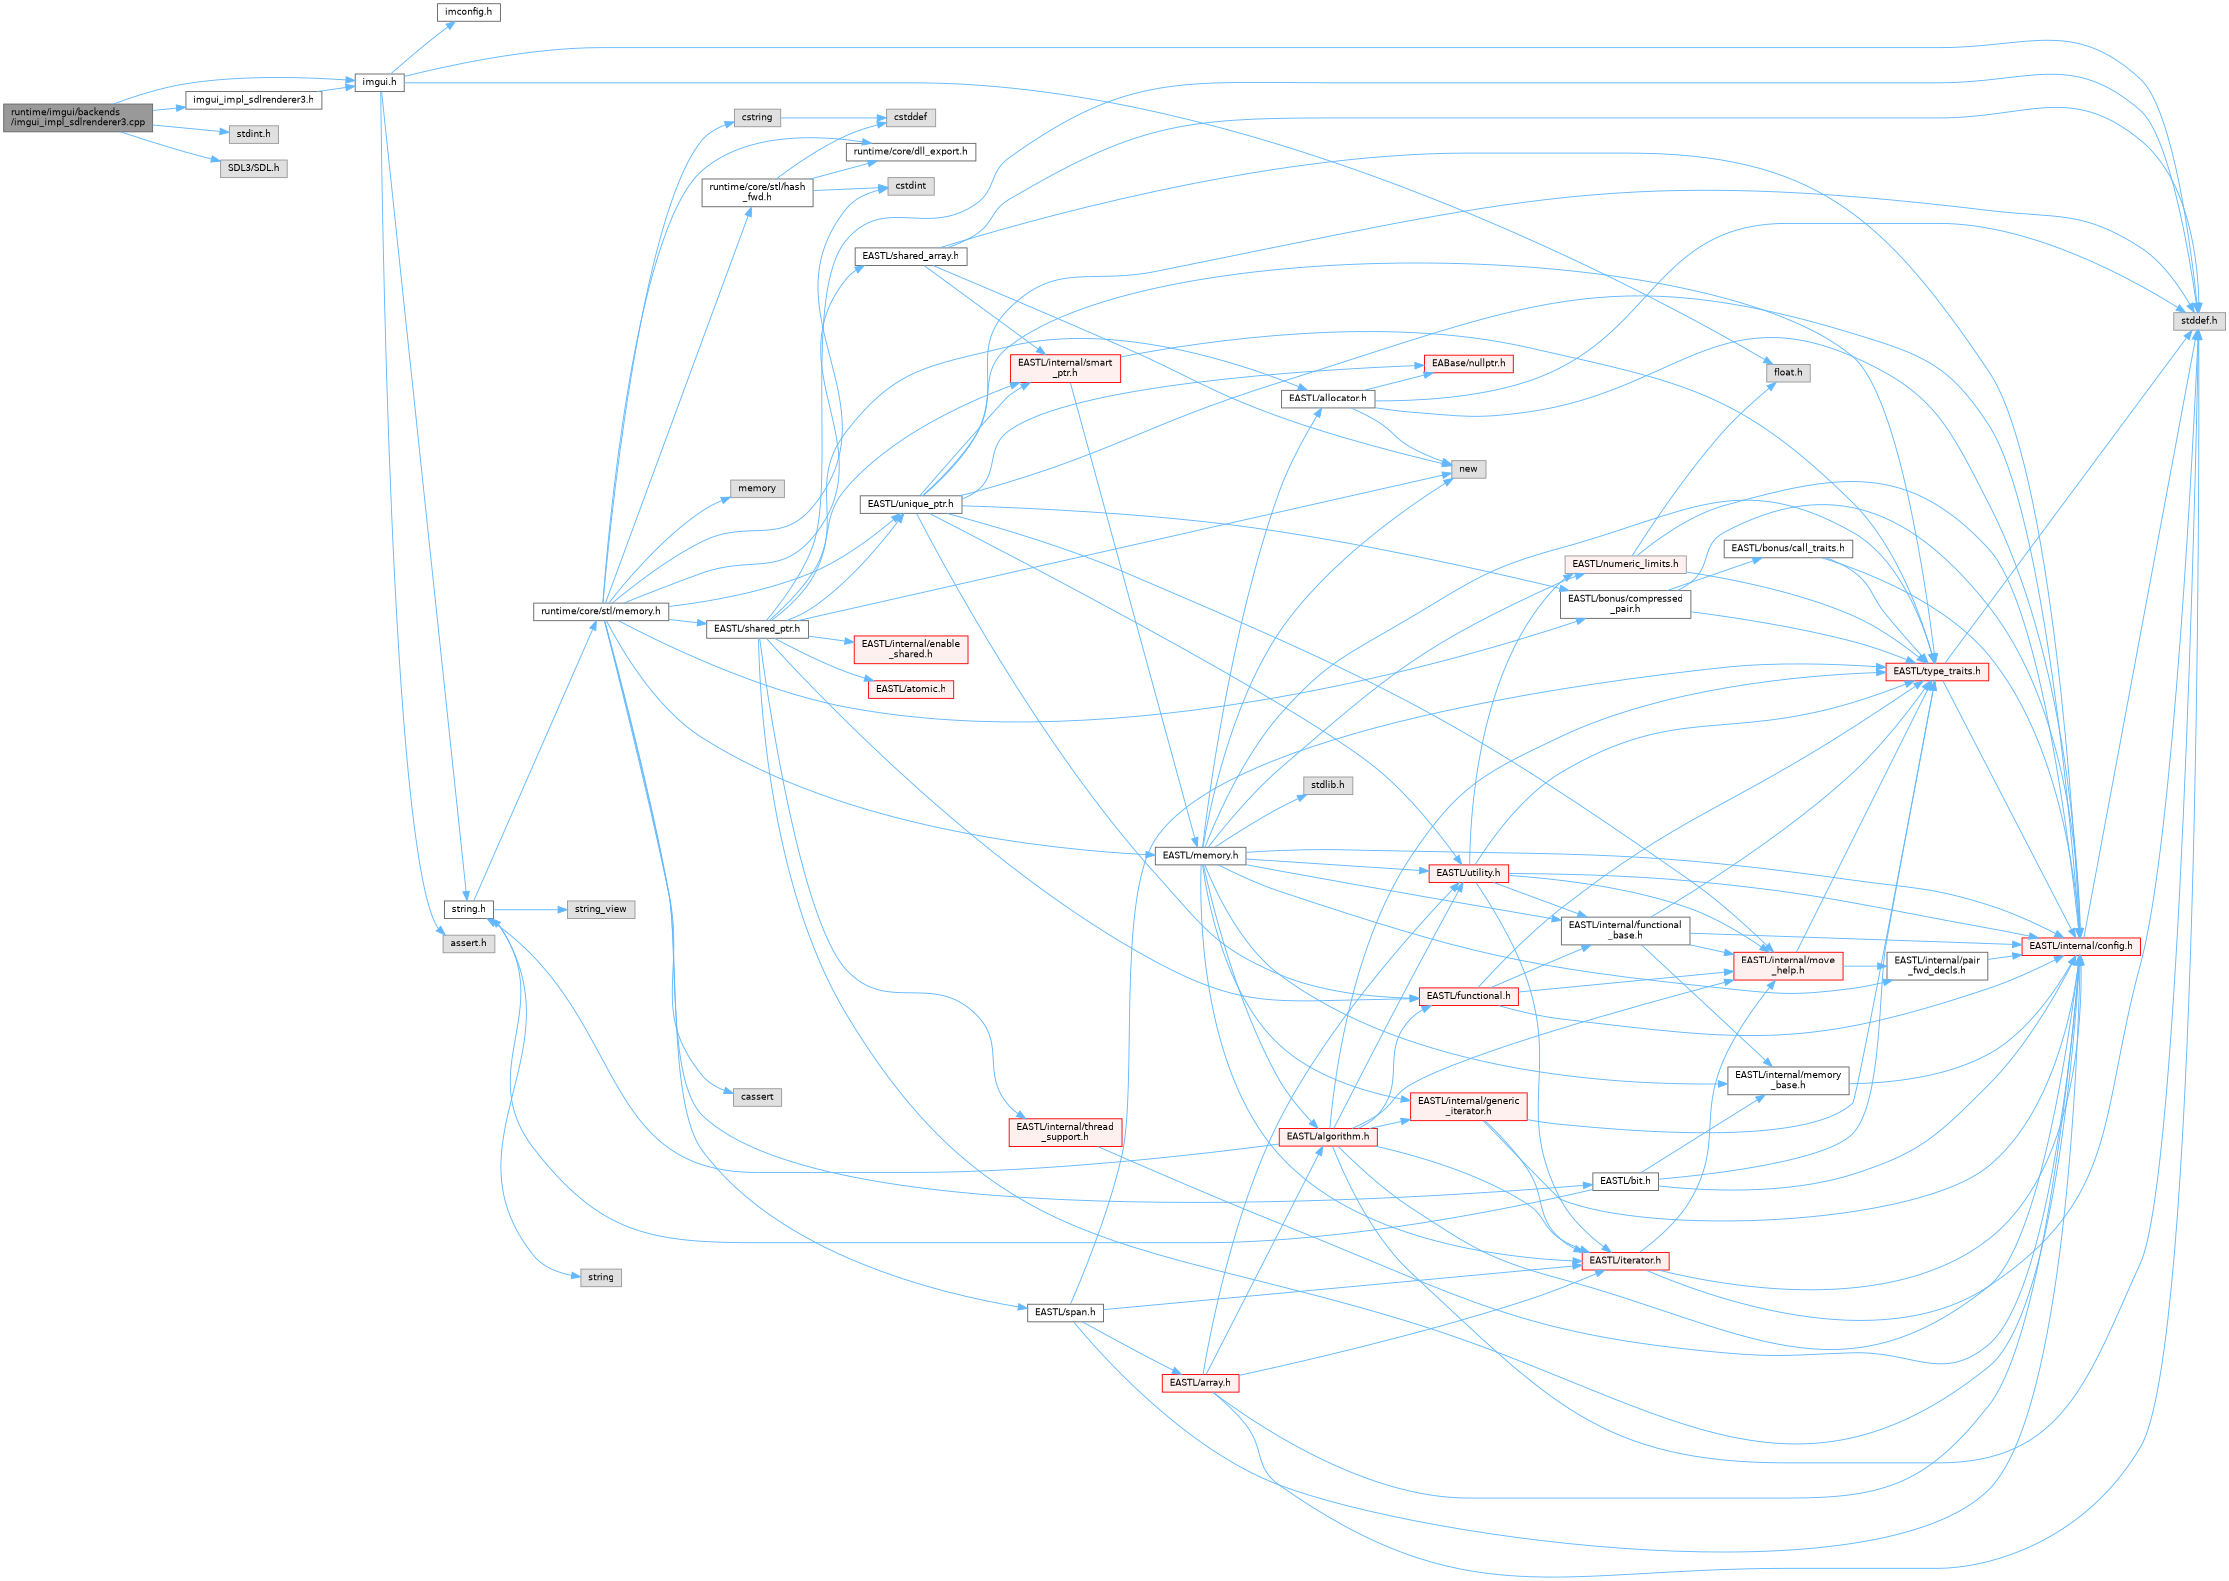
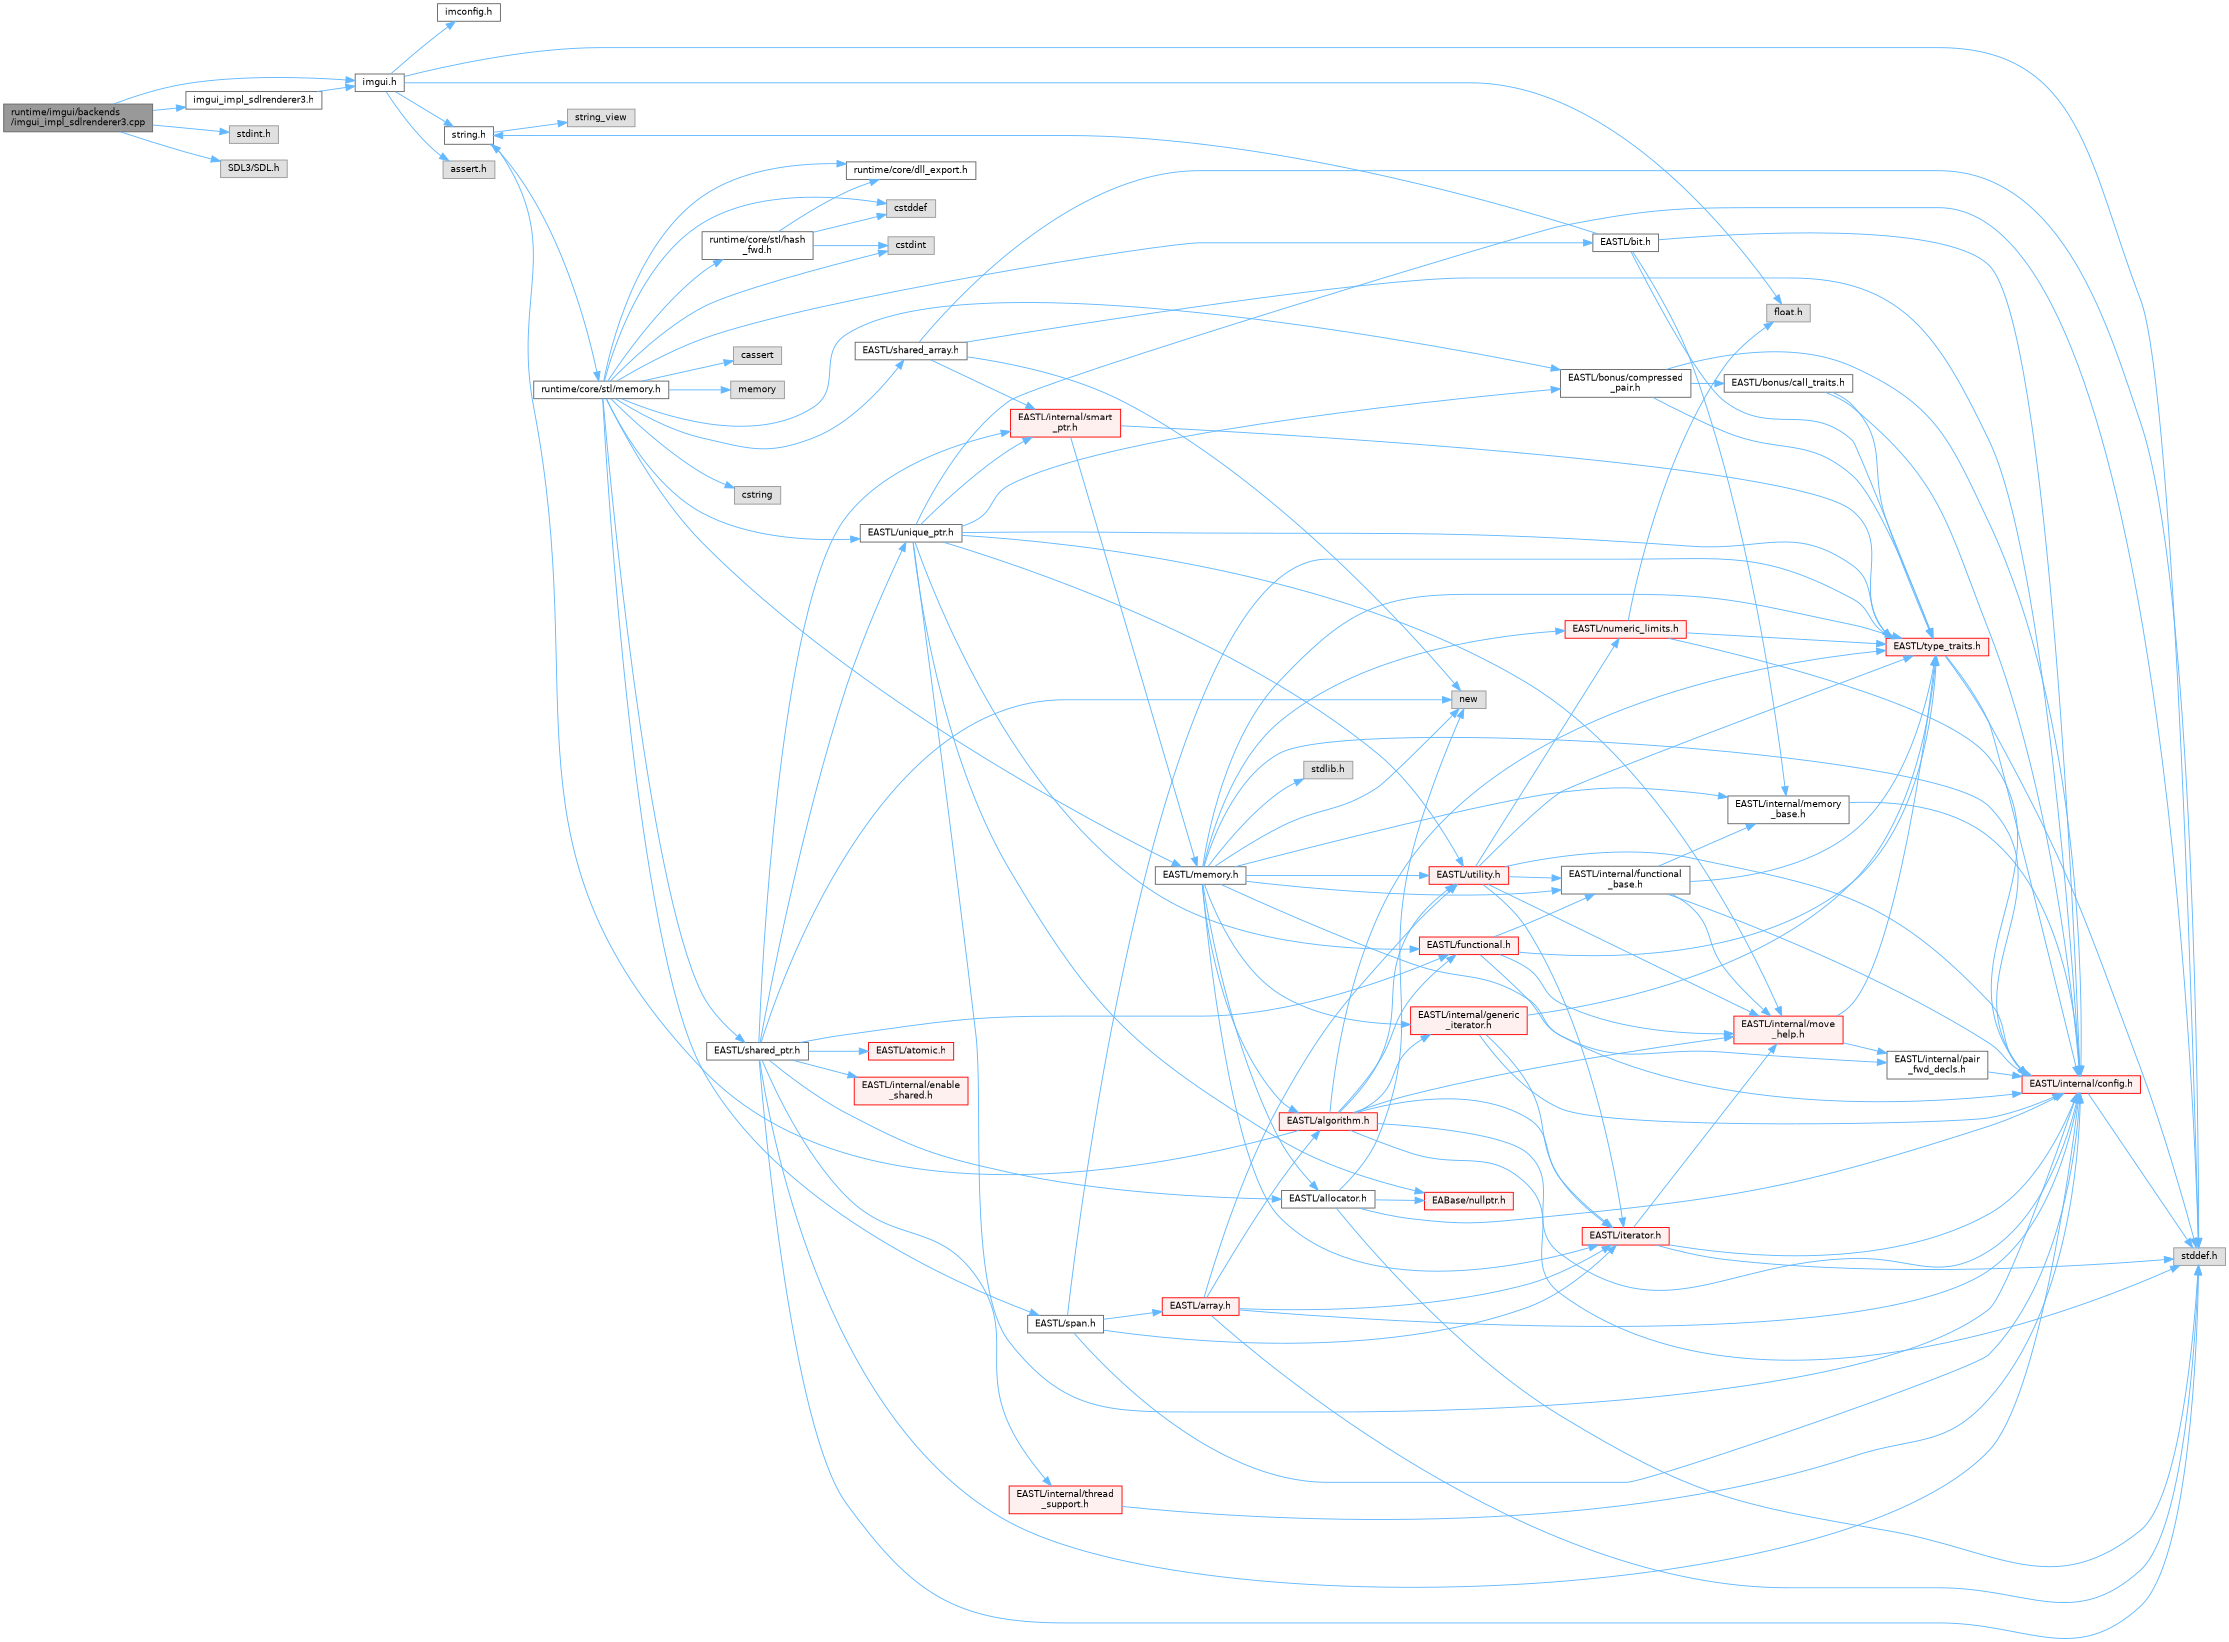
edge "cstring" -> "cstddef": now "runtime/core/stl/memory.h" -> "cstddef"
node "EASTL/numeric_limits.h": color grey60 -> red
node "string": removed
